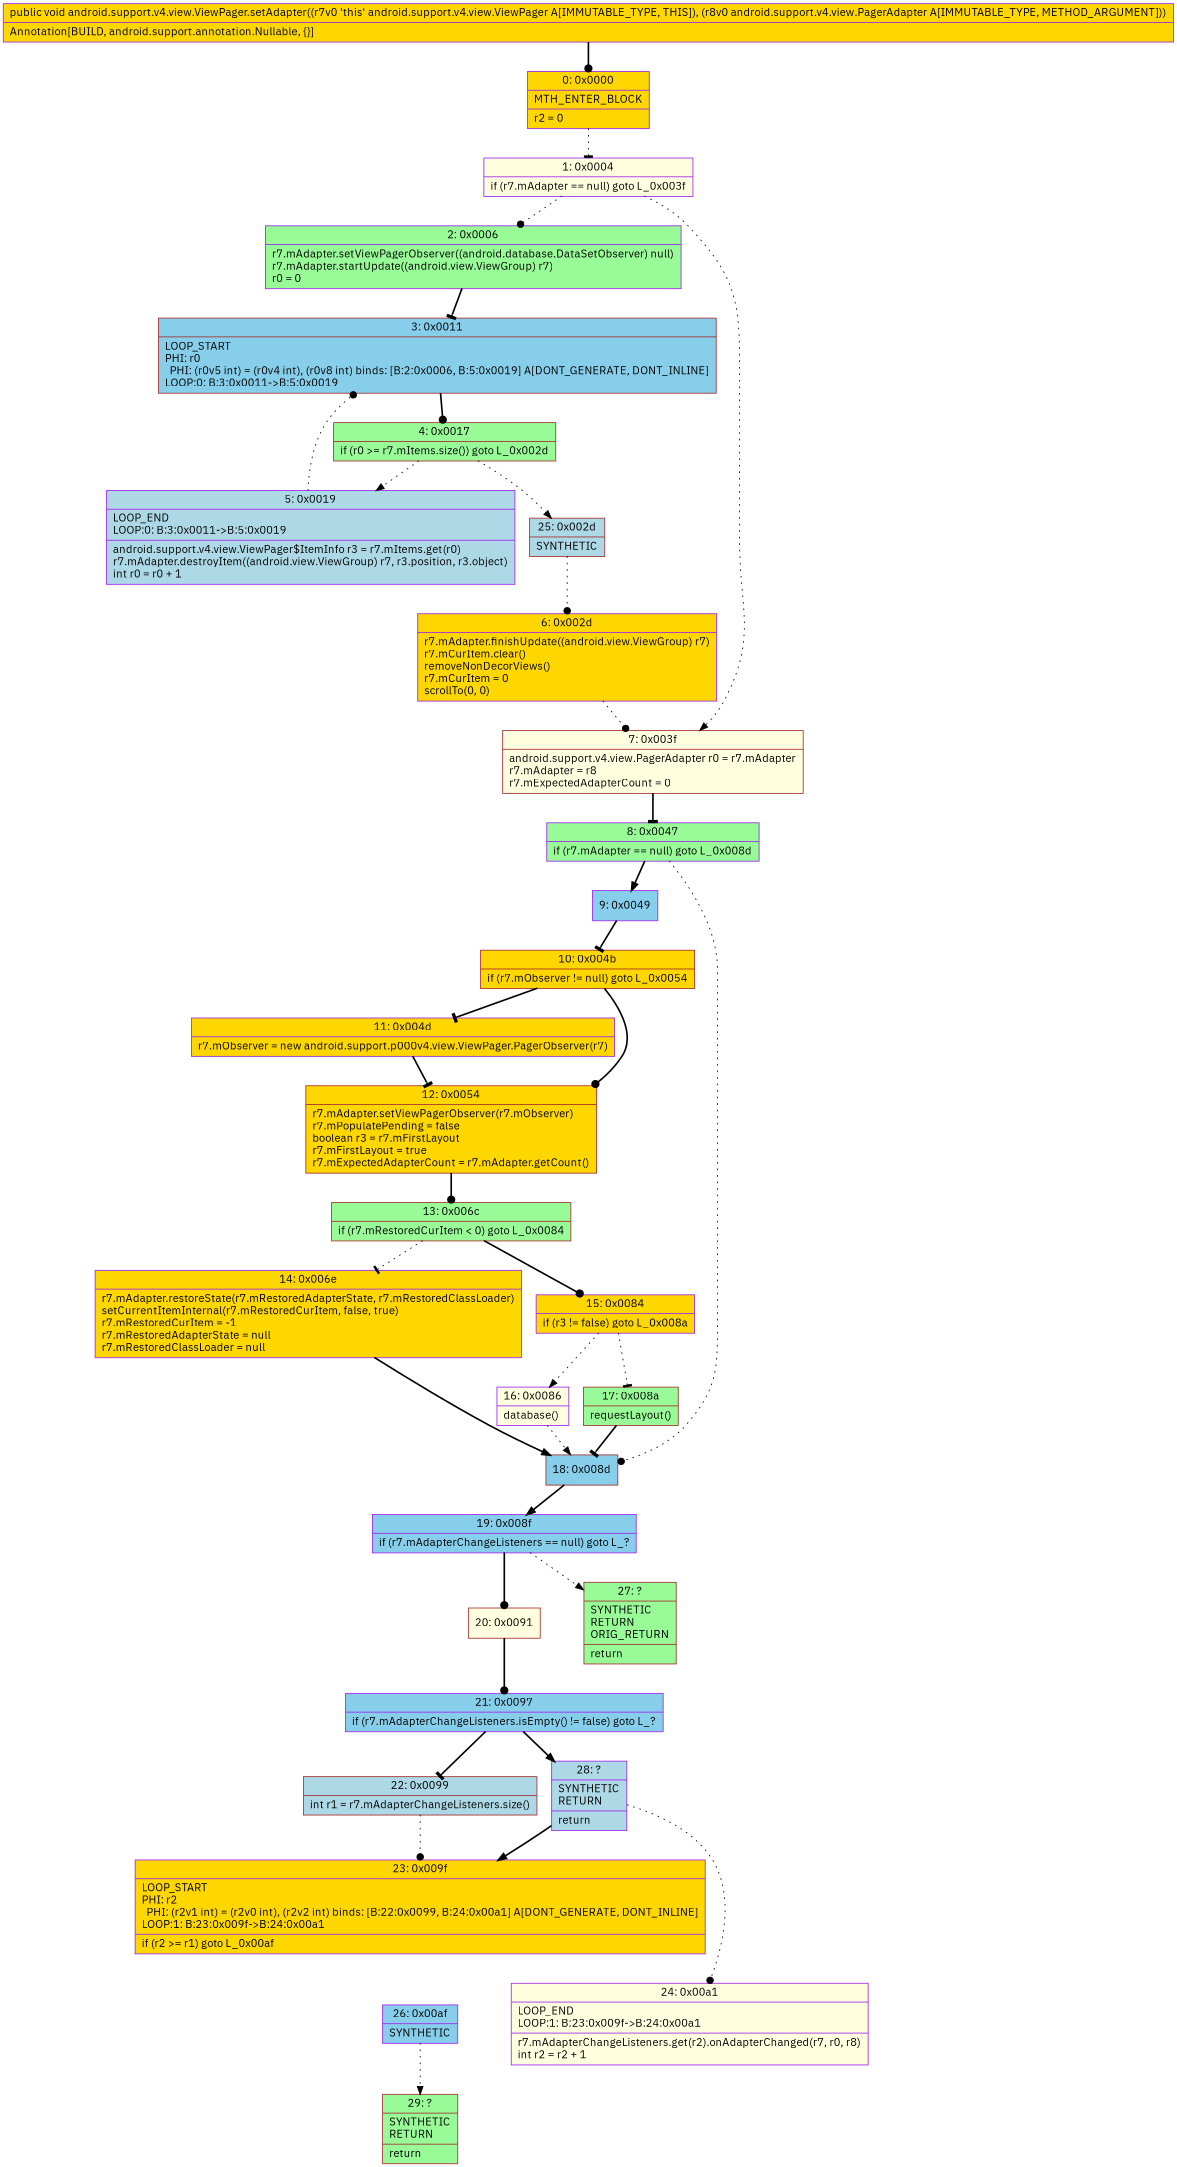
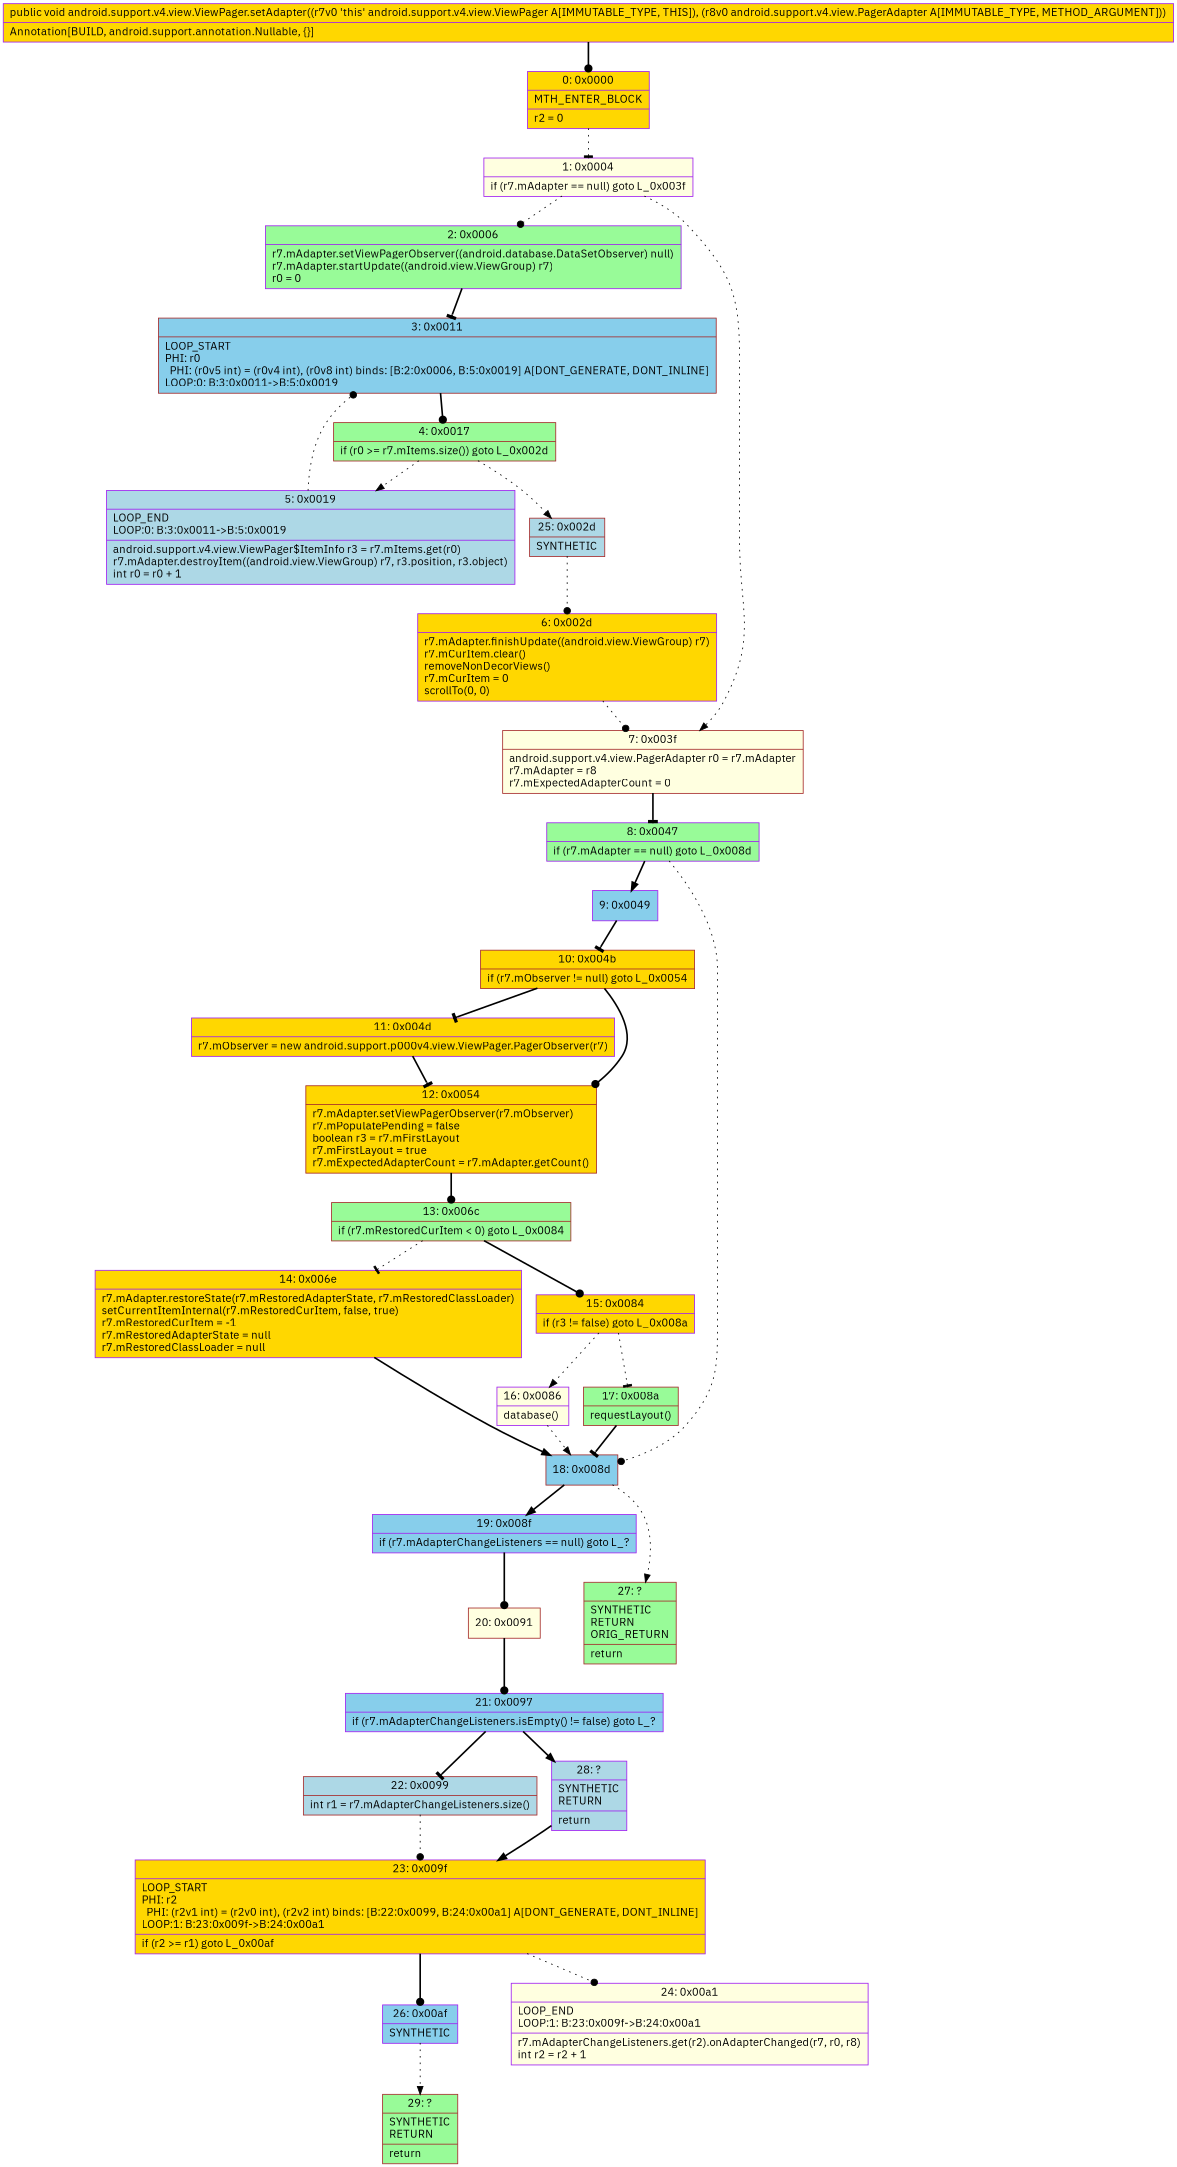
edge "19: 0x008f" -> "27: ?": now "18: 0x008d" -> "27: ?"
edge "28: ?" -> "24: 0x00a1": now "23: 0x009f" -> "24: 0x00a1"
edge "23: 0x009f" -> "26: 0x00af": added
